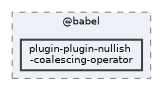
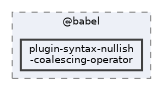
node "plugin-plugin-nullish -coalescing-operator": label "plugin-plugin-nullish -coalescing-operator" -> "plugin-syntax-nullish -coalescing-operator"
